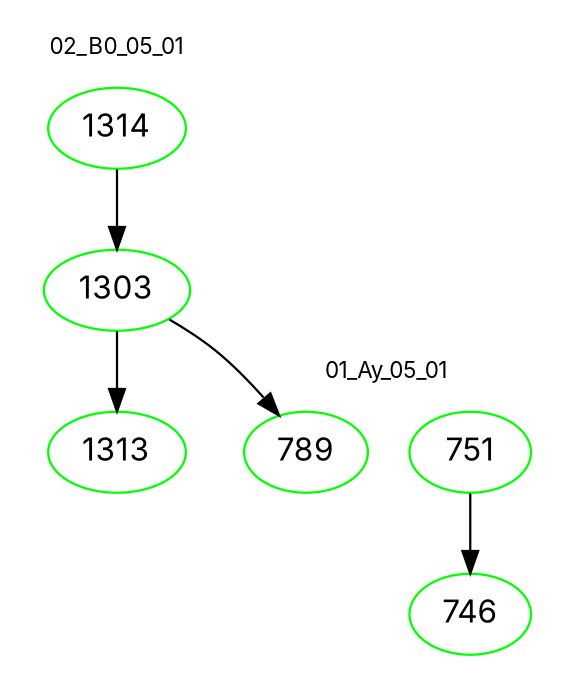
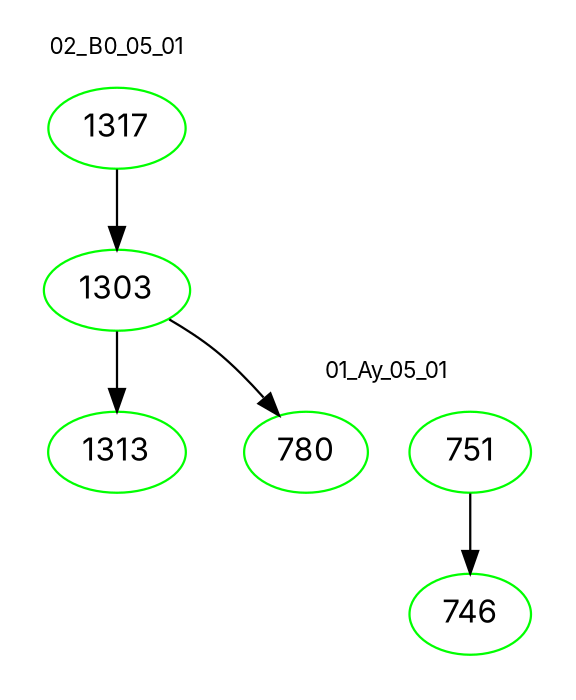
node "1314": label "1314" -> "1317"
node "789": label "789" -> "780"
